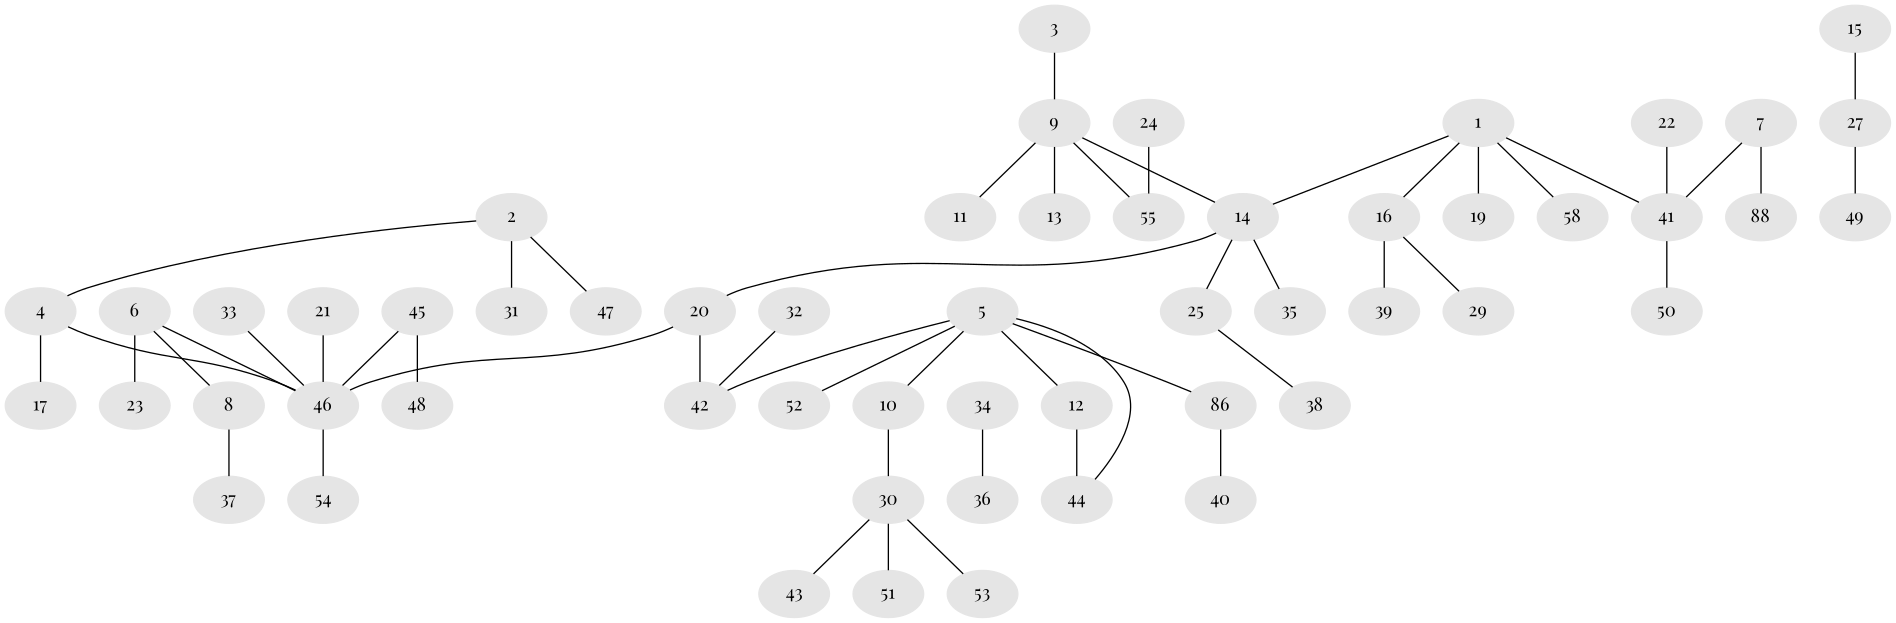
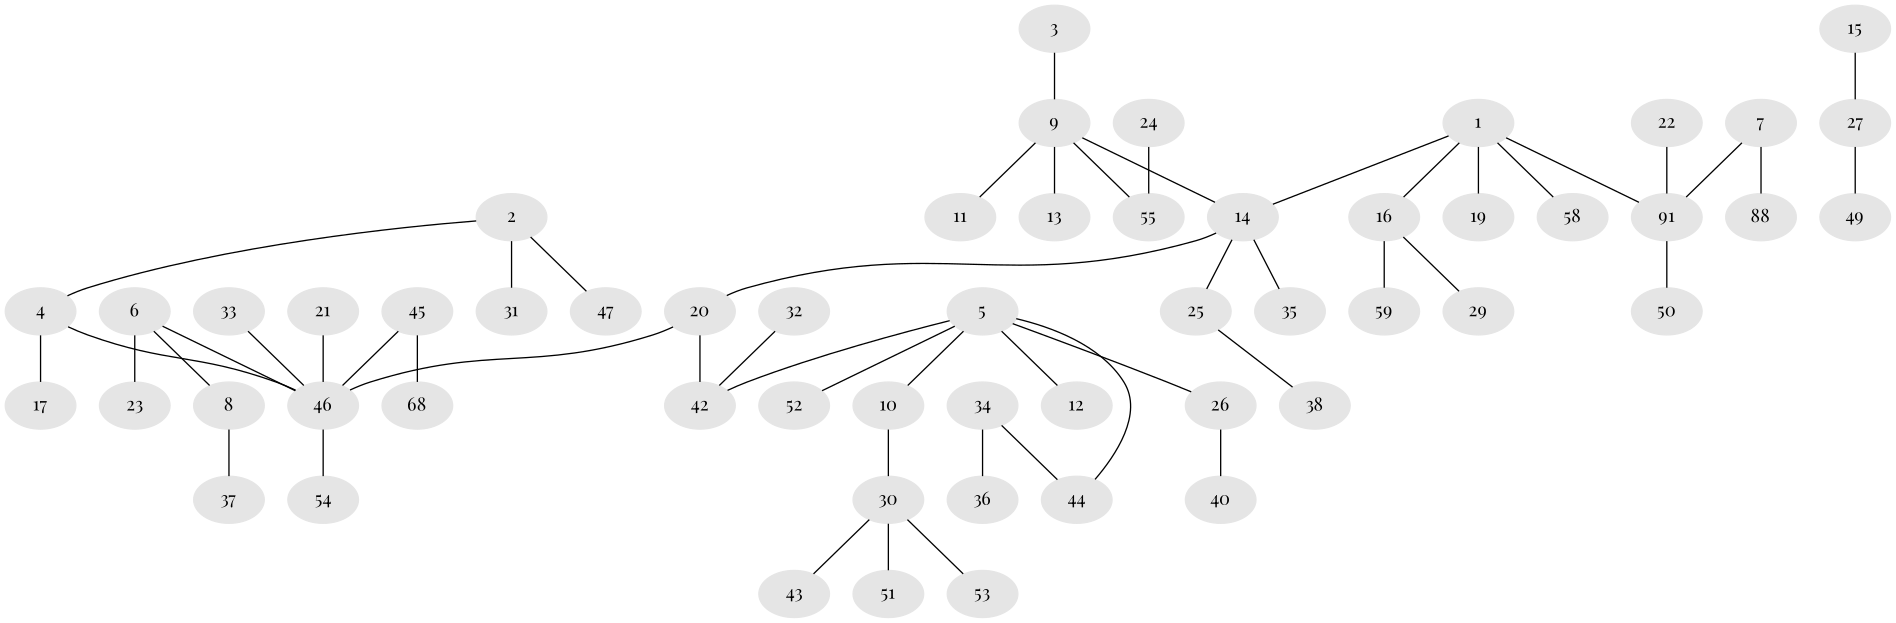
node "41": label "41" -> "91"
node "39": label "39" -> "59"
node "48": label "48" -> "68"
node "86": label "86" -> "26"
edge "12" -- "44": now "34" -- "44"
